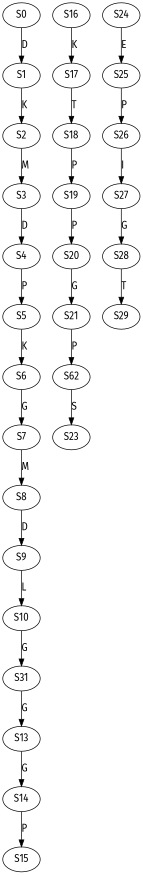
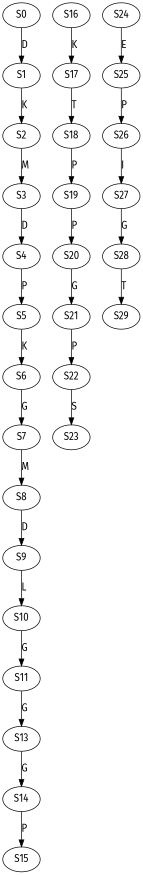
node "S62": label "S62" -> "S22"
node "S31": label "S31" -> "S11"
